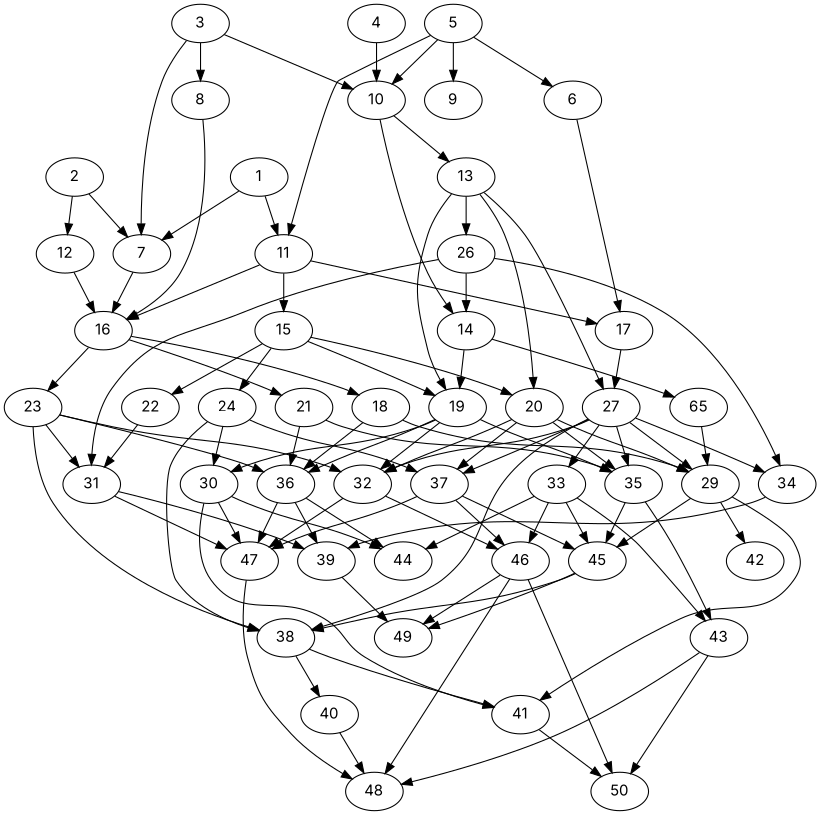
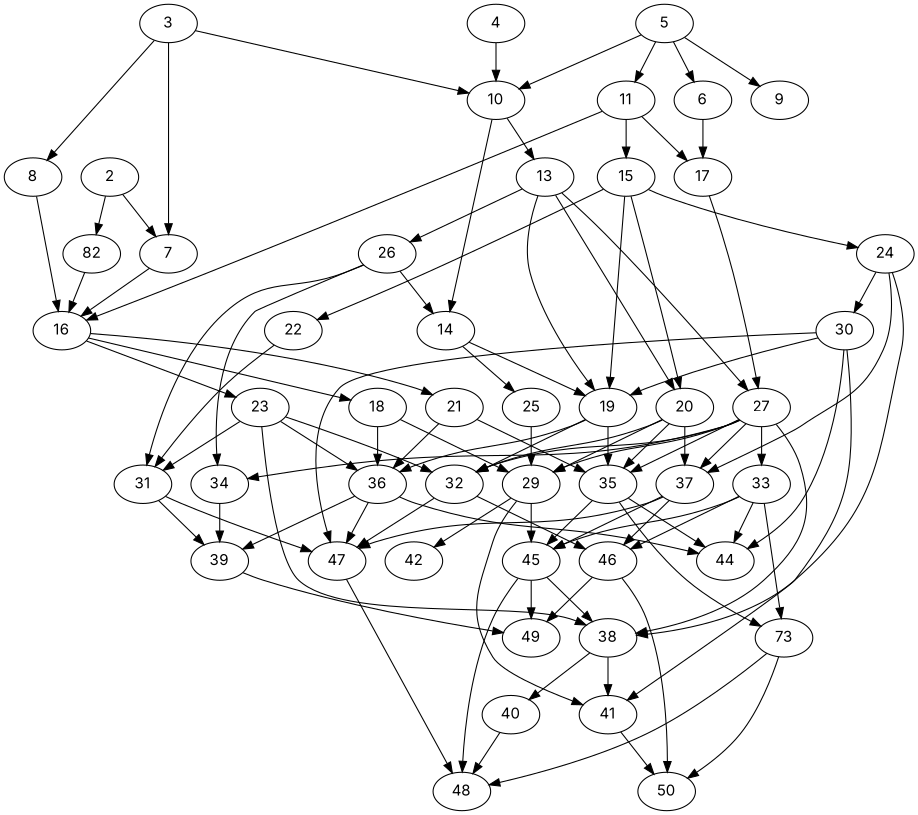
node "1": removed
node "12": label "12" -> "82"
node "65": label "65" -> "25"
edge "19" -> "30": reversed
edge "35" -> "44": added
node "43": label "43" -> "73"
edge "46" -> "48": now "45" -> "48"
